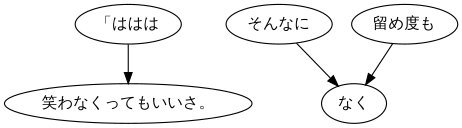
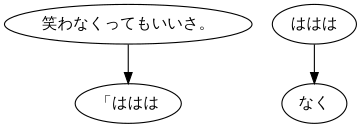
node "そんなに": removed
node "留め度も": label "留め度も" -> "ははは"
edge "「ははは" -> "笑わなくってもいいさ。": reversed
